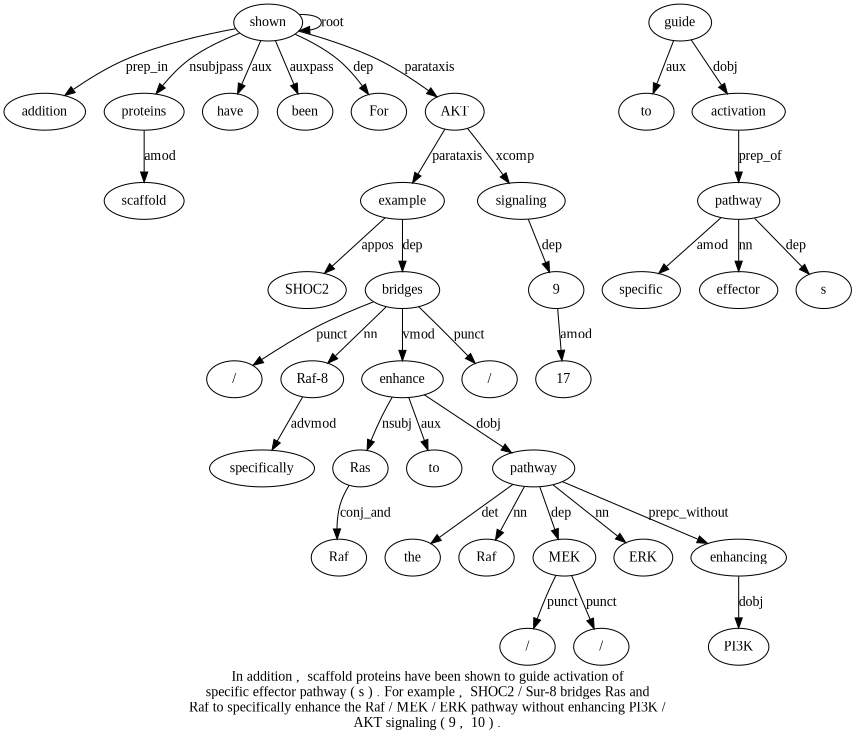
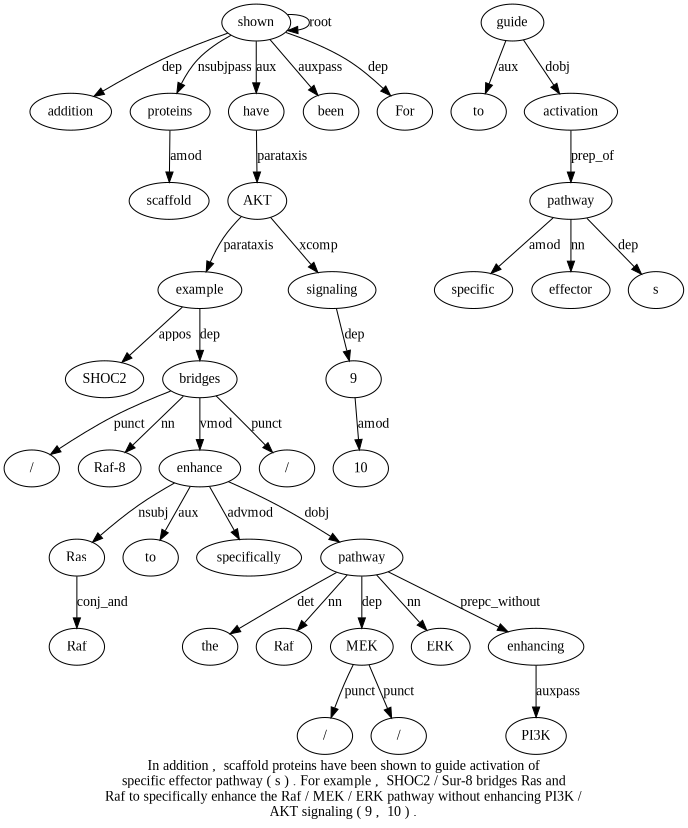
edge "shown" -> "AKT": now "have" -> "AKT"
edge "shown" -> "addition": label "prep_in" -> "dep"
node "17": label "17" -> "10"
edge "Raf-8" -> "specifically": now "enhance" -> "specifically"
edge "enhancing" -> "PI3K": label "dobj" -> "auxpass"
